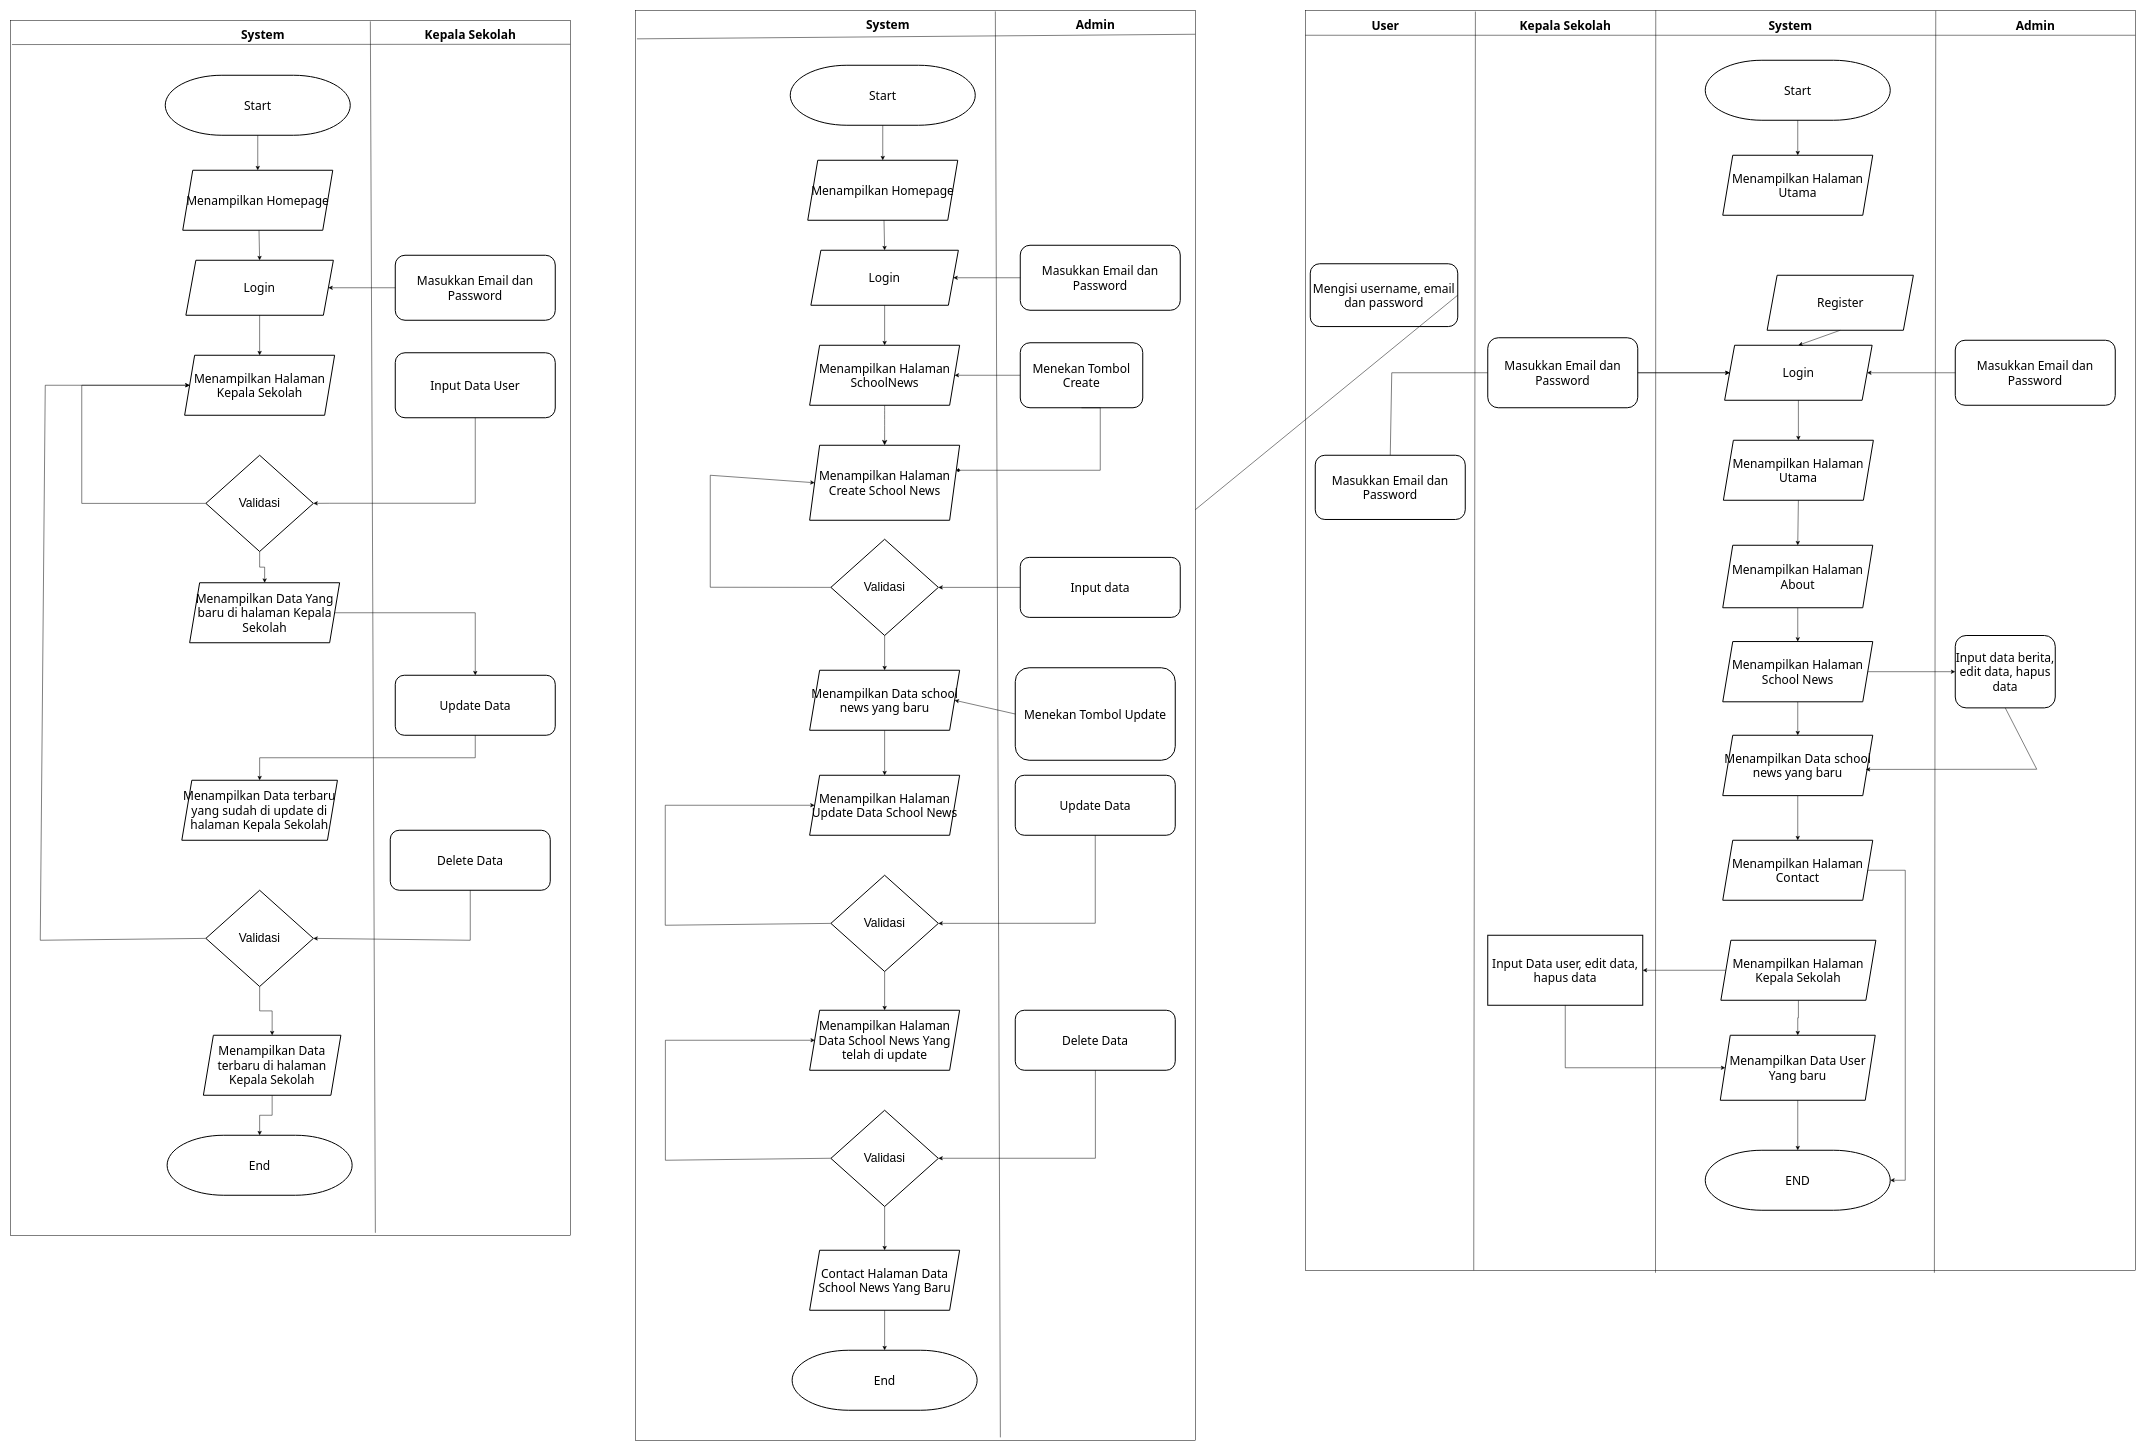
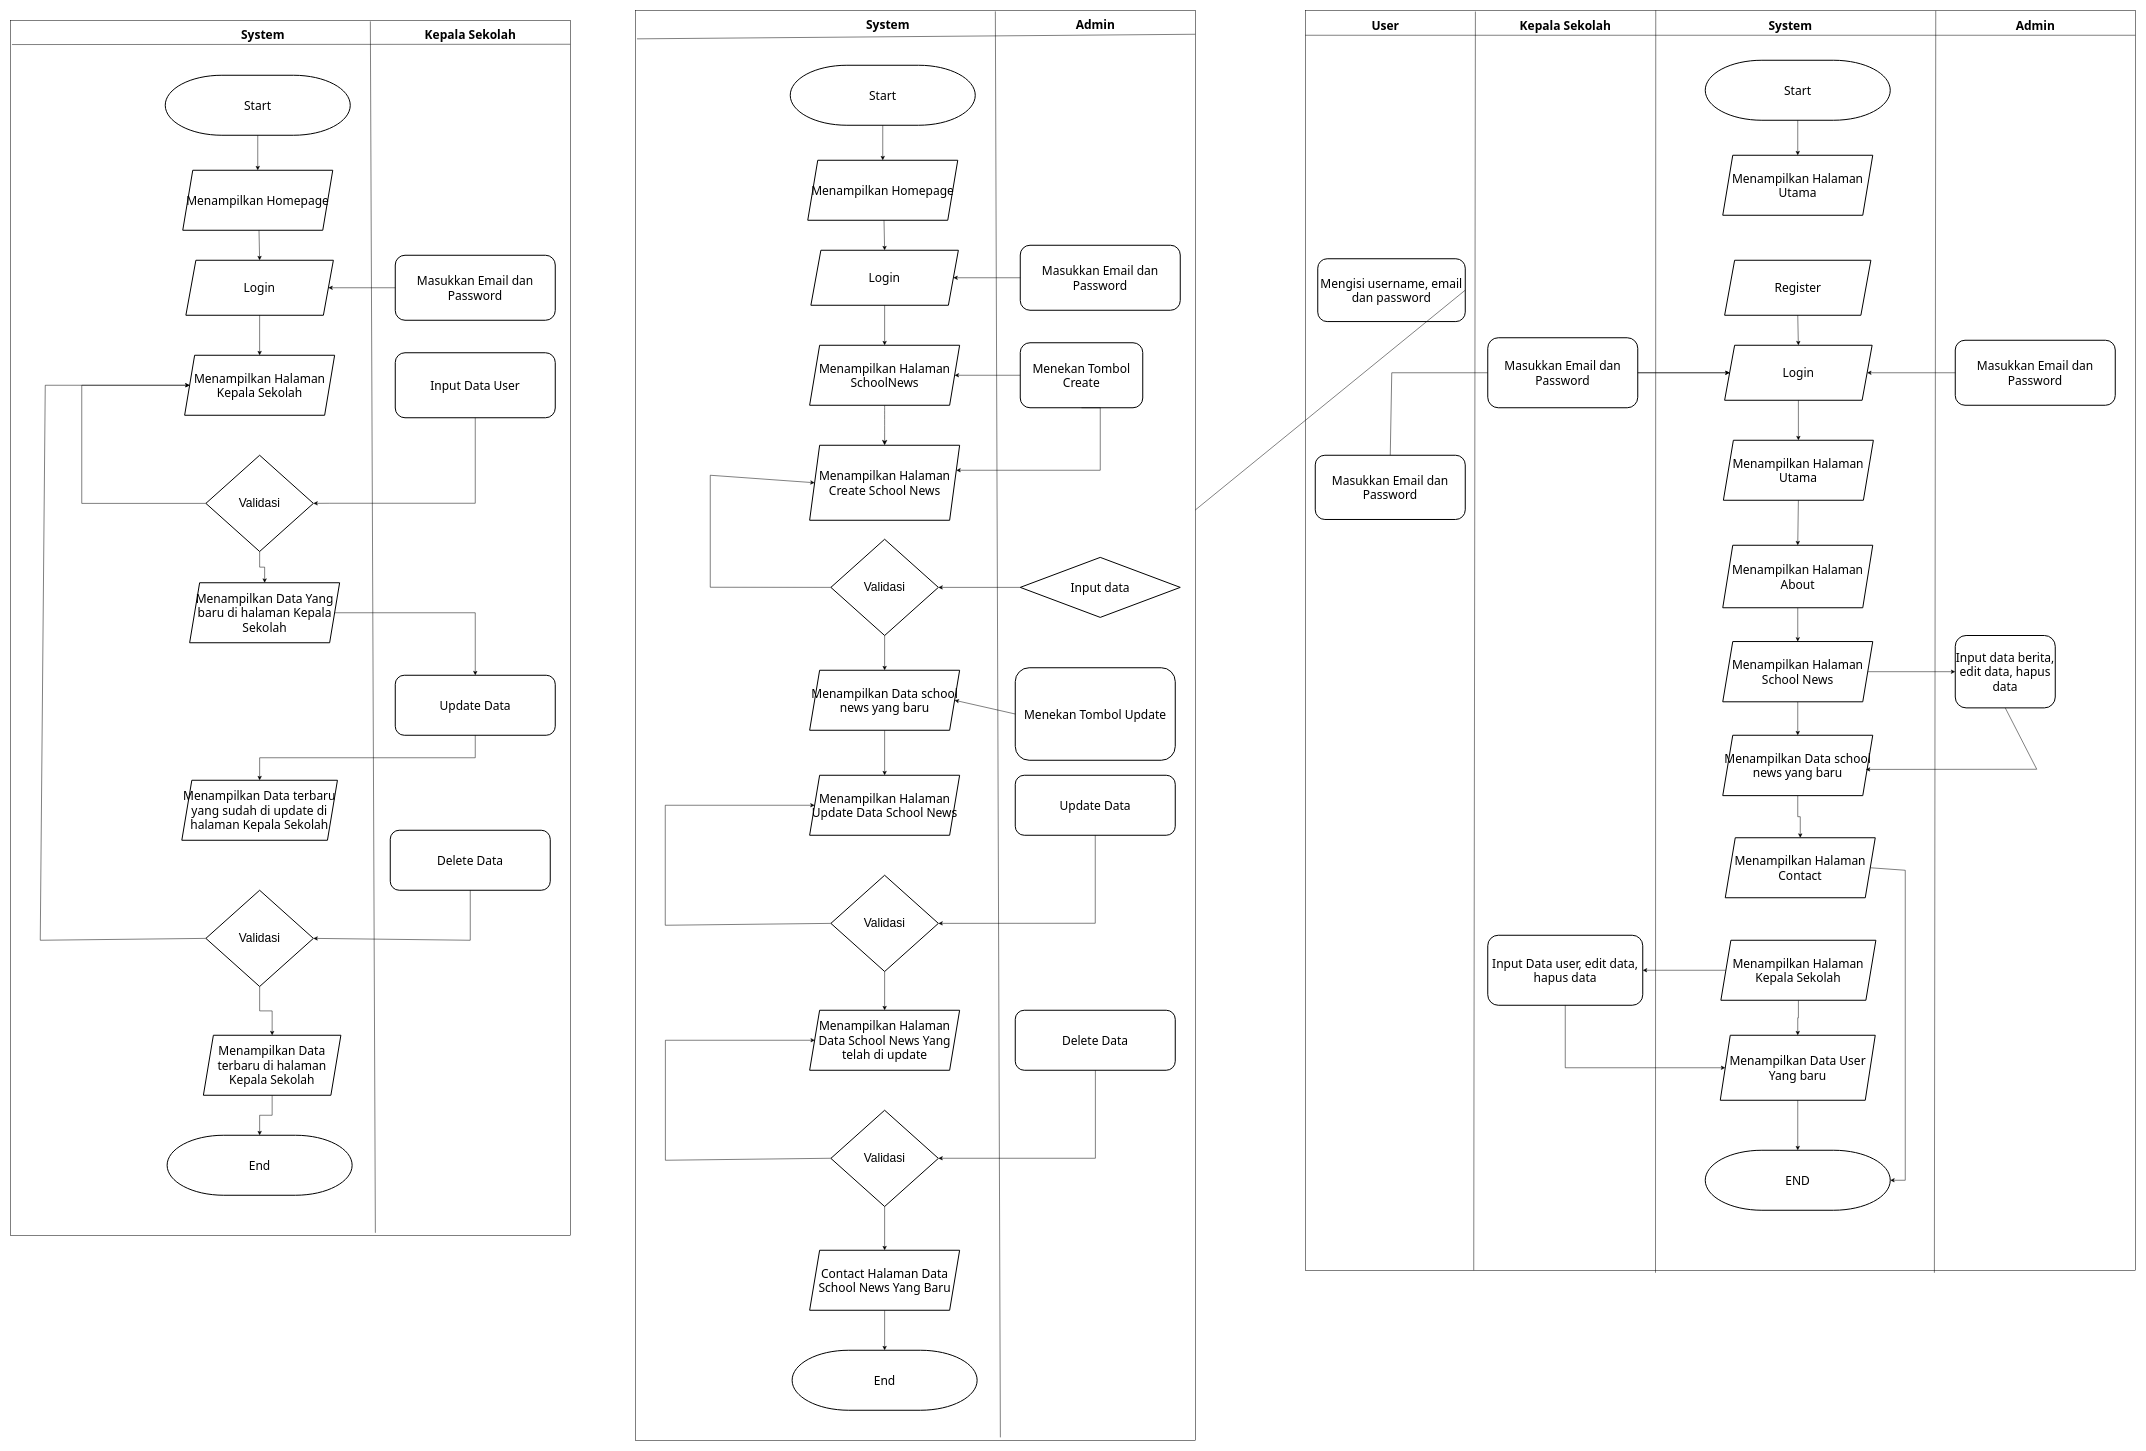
node "Mengisi username, email dan password": moved (1384, 295) -> (1392, 290)
node "Register": moved (1840, 303) -> (1798, 288)
edge "Menekan Tombol Create" -> "Menampilkan Halaman Create School News": arrowhead diamond -> classic
node "Input data": shape rounded rectangle -> diamond
node "Menampilkan Halaman Contact": moved (1798, 870) -> (1800, 868)
node "Input Data user, edit data, hapus data": shape rectangle -> rounded rectangle
